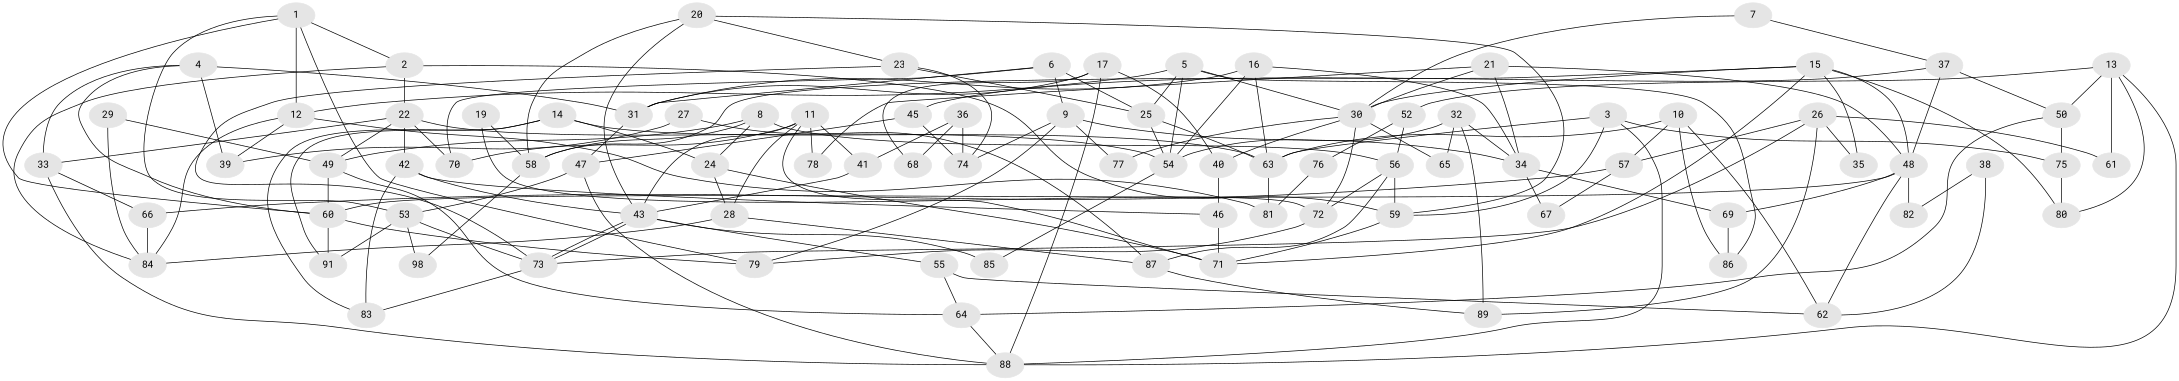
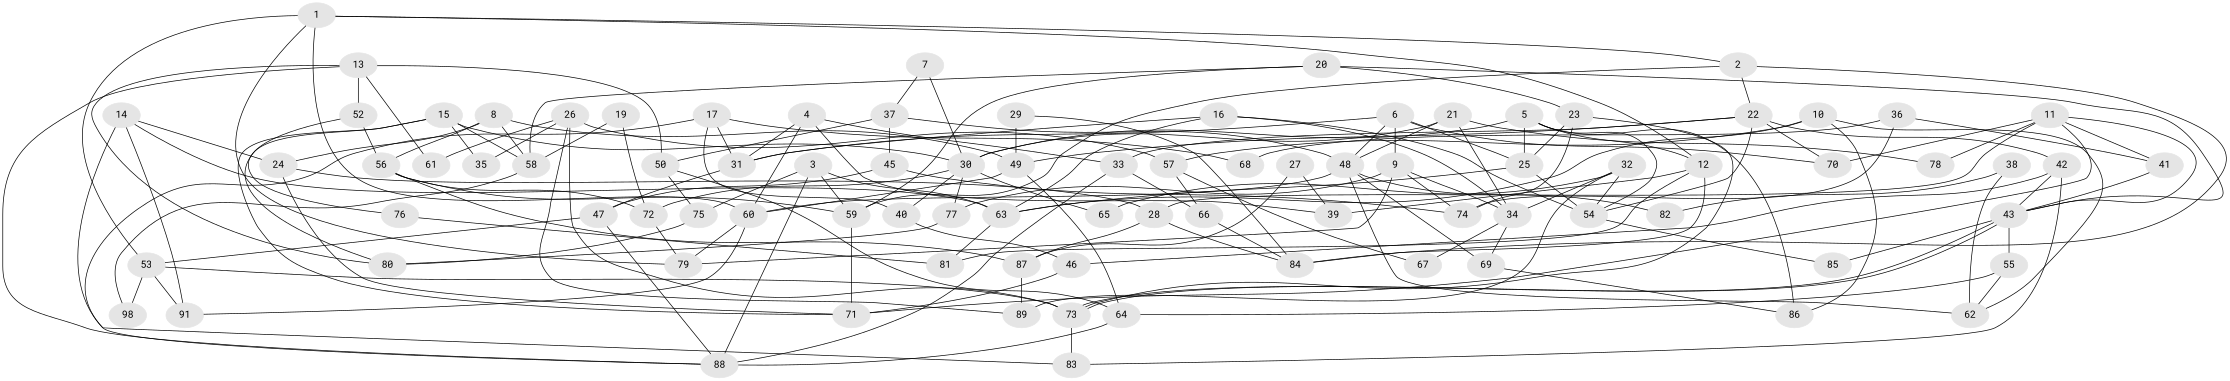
edge "15" -- "48": now "6" -- "48"
edge "77" -- "80": added
